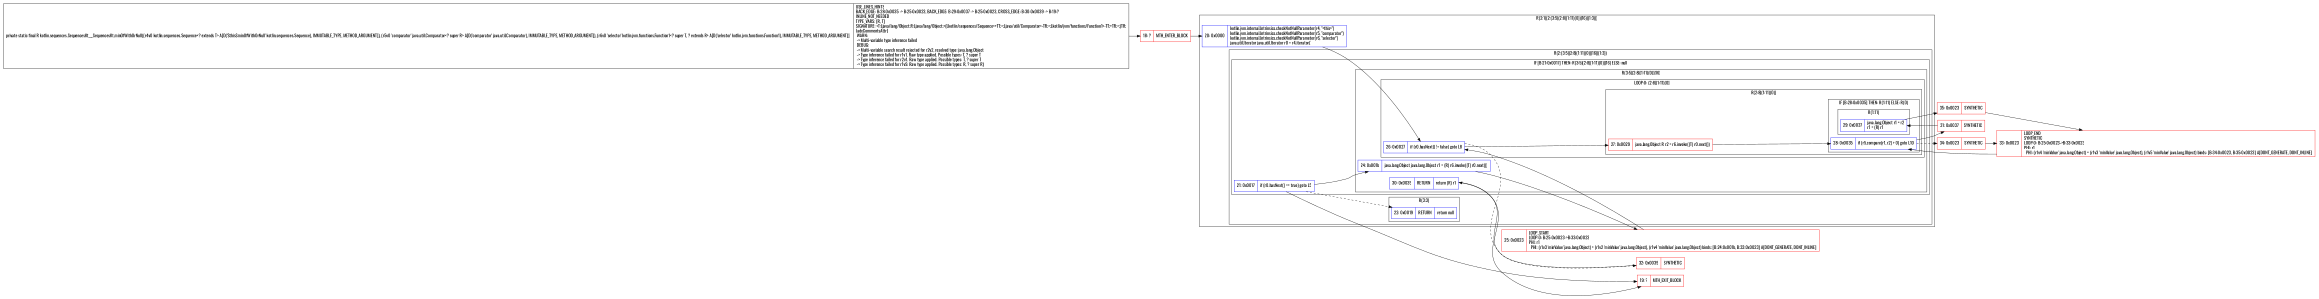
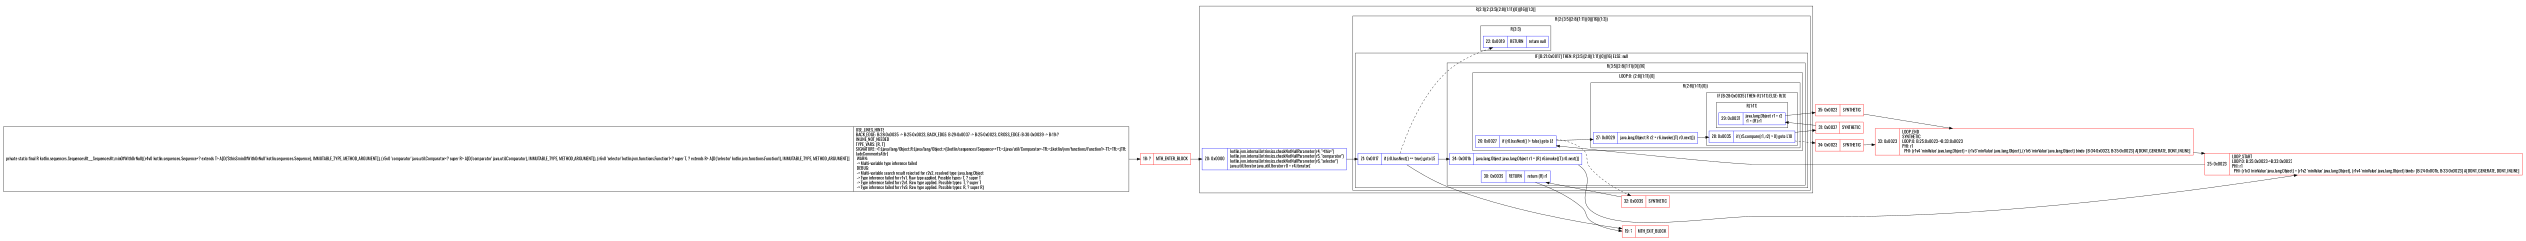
edge "20: 0x0000" -> "26: 0x0027": now "20: 0x0000" -> "21: 0x0017"
node "27: 0x0029": color red -> blue
edge "33: 0x0023" -> "28: 0x0035": now "33: 0x0023" -> "25: 0x0023"
